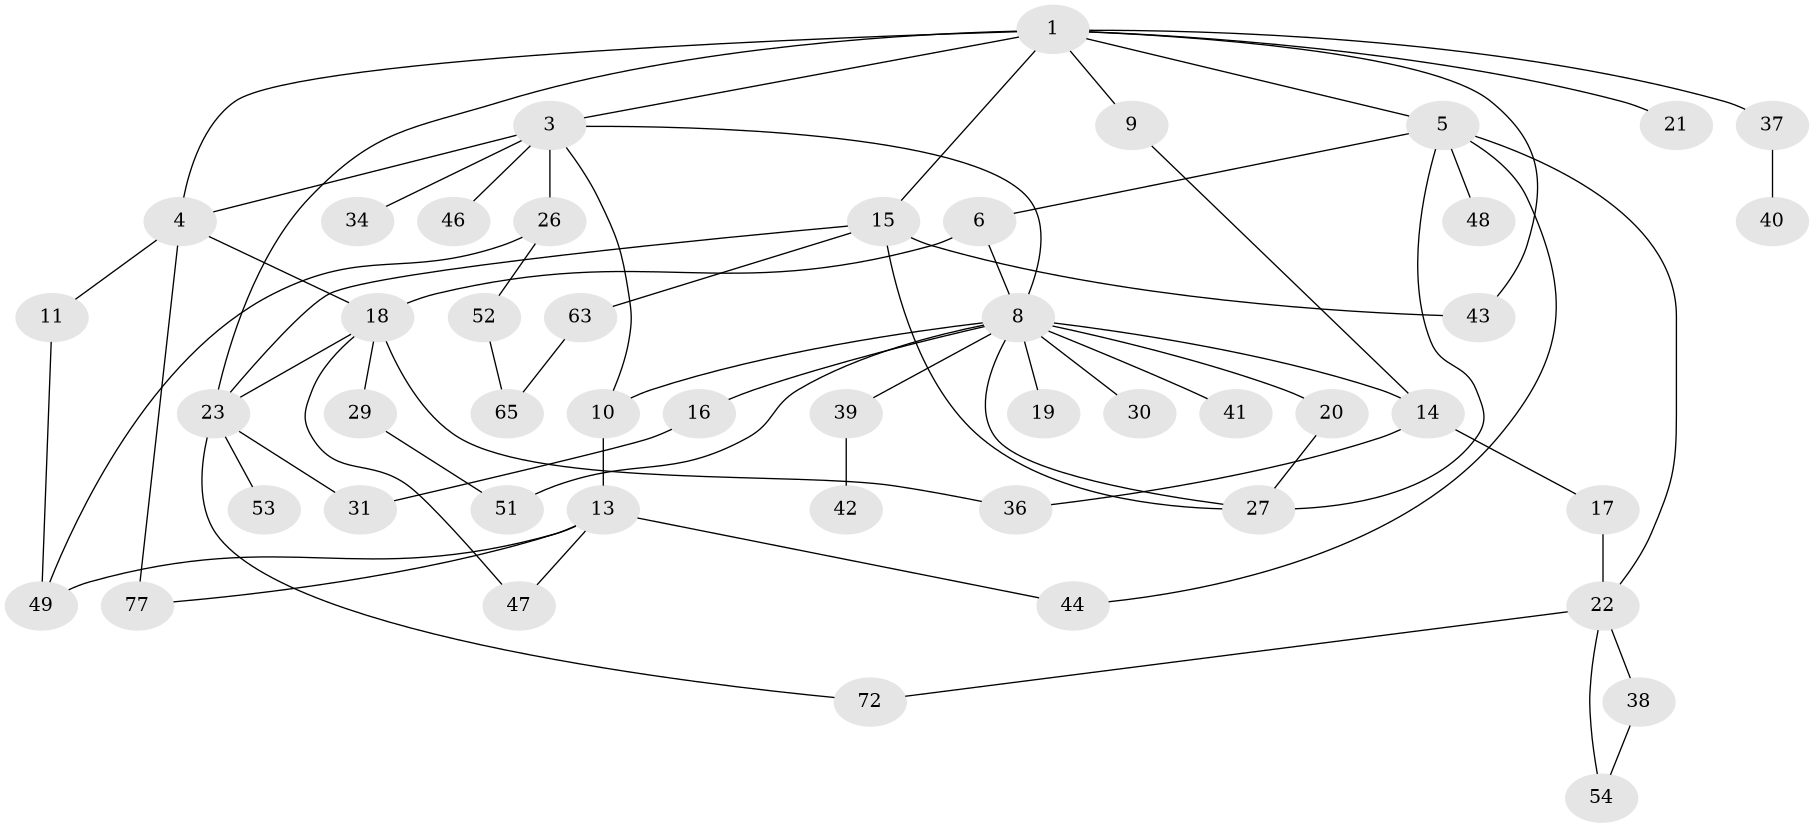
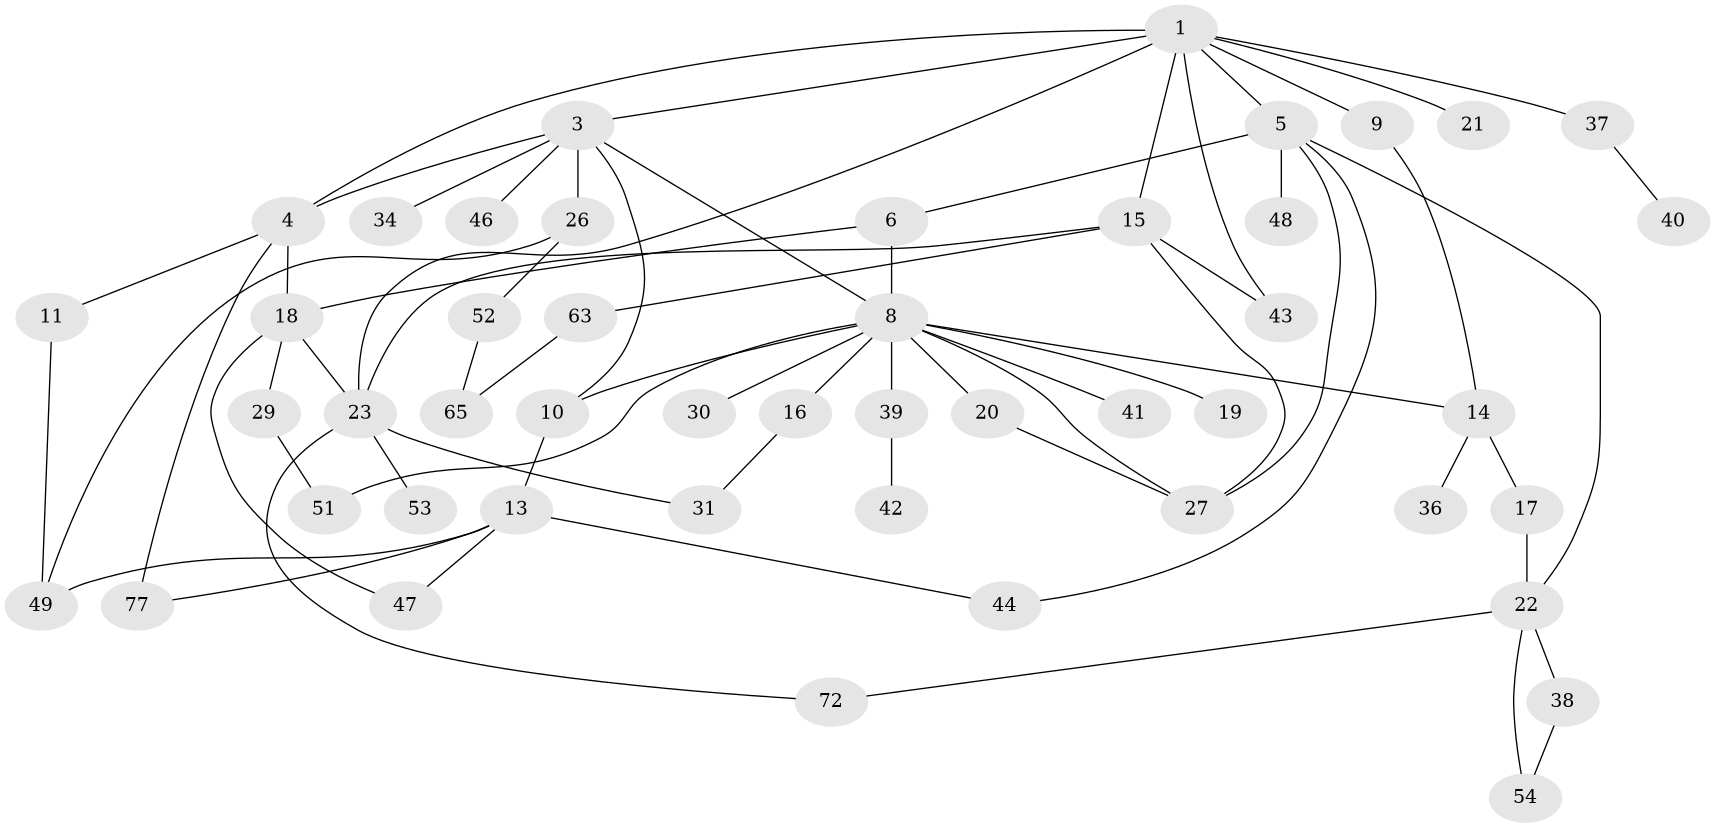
edge "18" -- "36": removed
